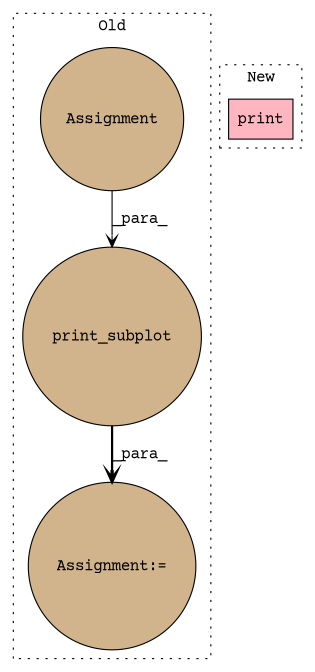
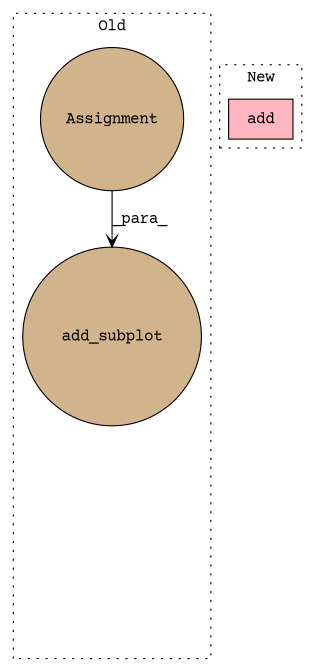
node "print": label "print" -> "add"
node "print_subplot": label "print_subplot" -> "add_subplot"
node "Assignment:=": removed
